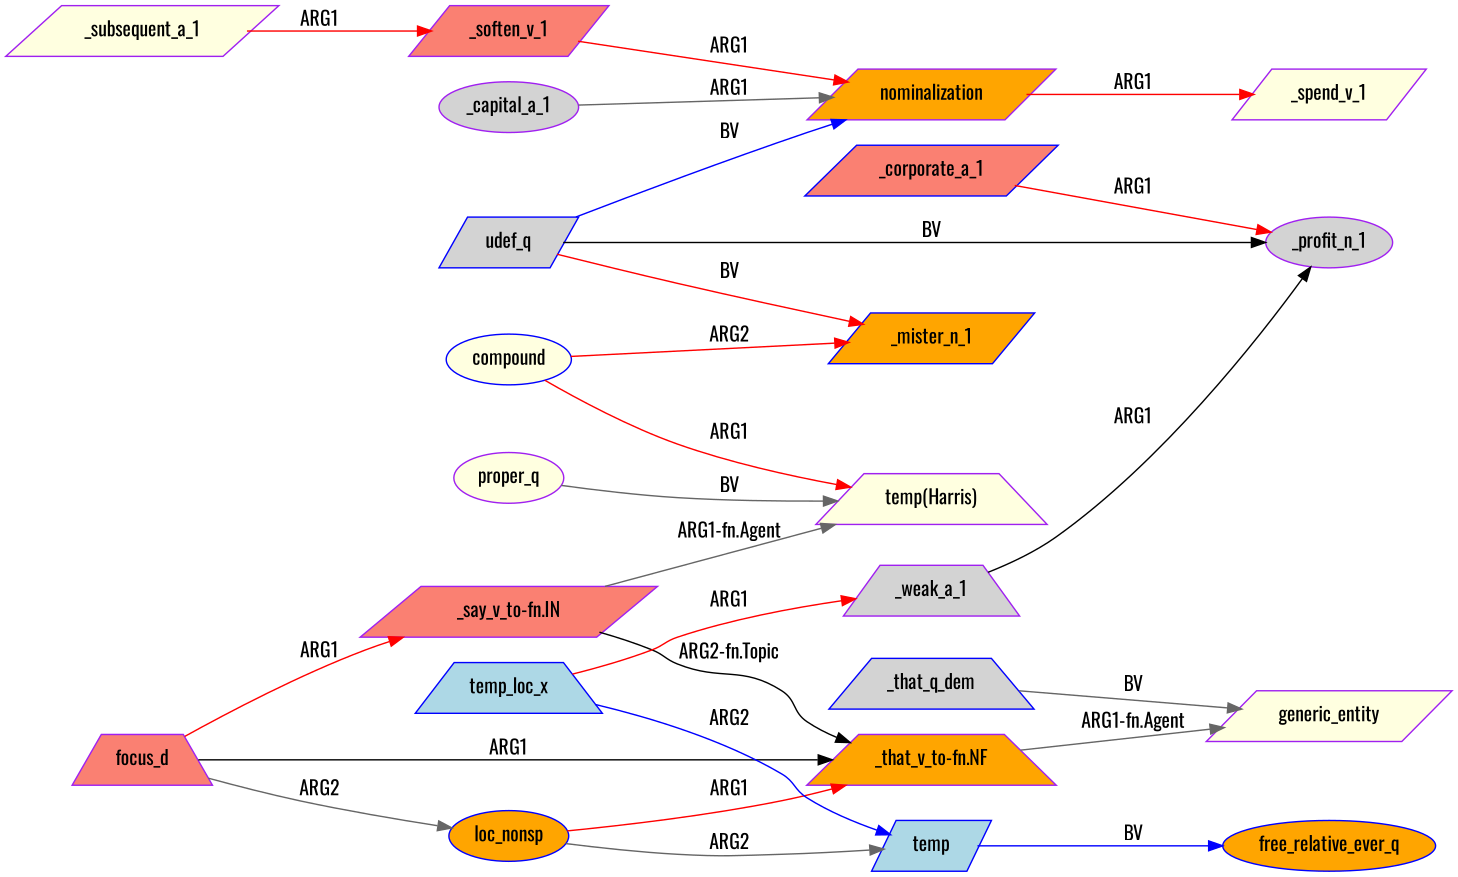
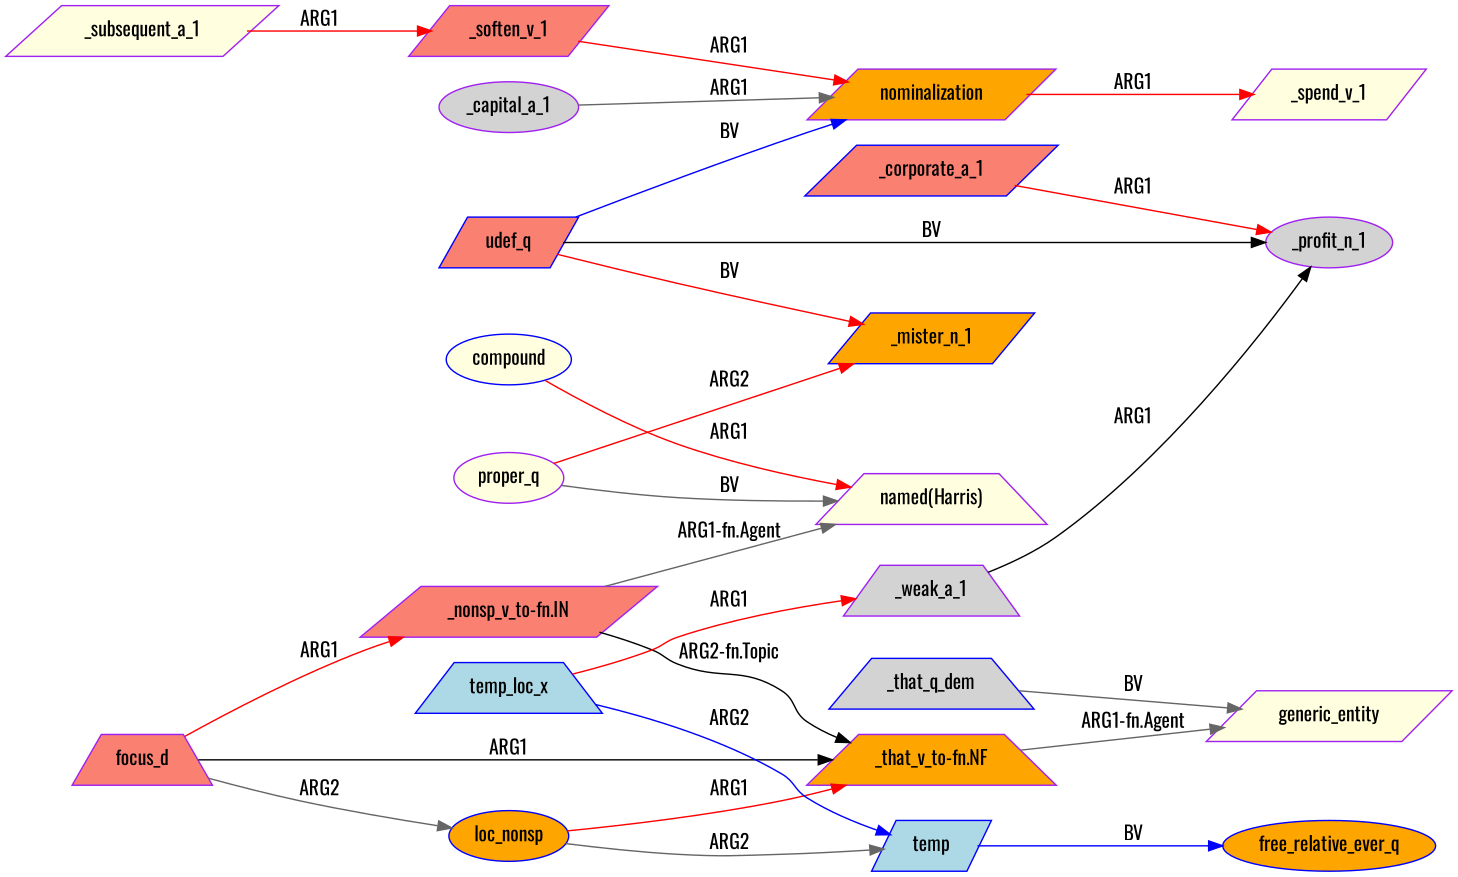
node "udef_q": fillcolor lightgrey -> salmon
edge "compound" -> "_mister_n_1": now "proper_q" -> "_mister_n_1"
node "temp(Harris)": label "temp(Harris)" -> "named(Harris)"
node "_say_v_to-fn.IN": label "_say_v_to-fn.IN" -> "_nonsp_v_to-fn.IN"
